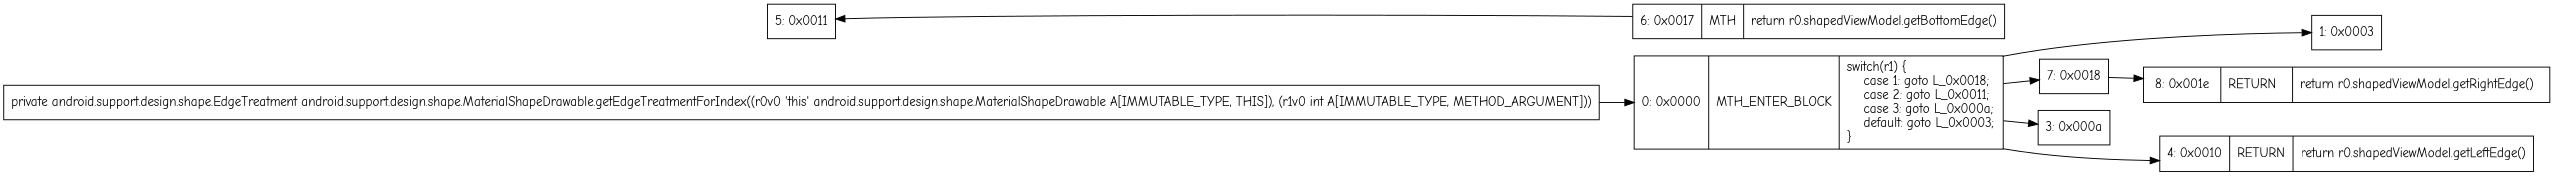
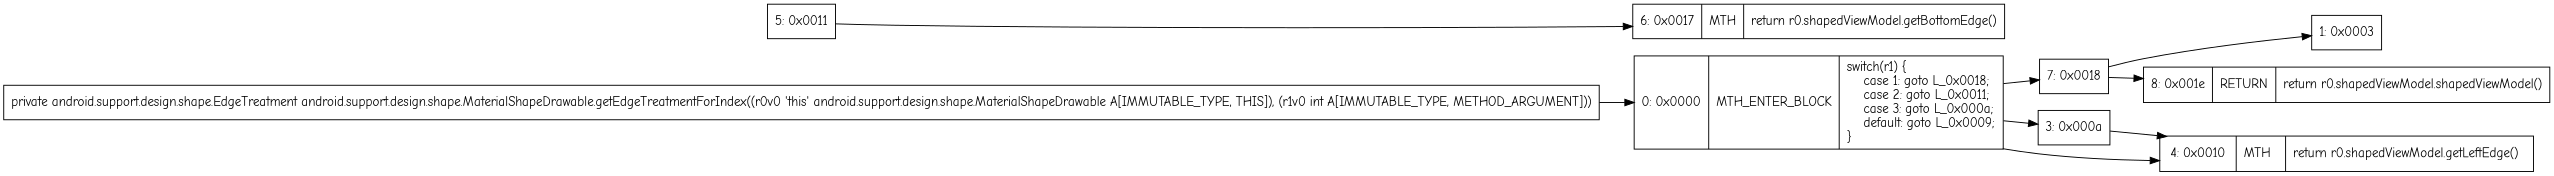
edge "6: 0x0017" -> "5: 0x0011": reversed
edge "0: 0x0000" -> "1: 0x0003": now "7: 0x0018" -> "1: 0x0003"
node "8: 0x001e": text "return r0.shapedViewModel.getRightEdge()" -> "return r0.shapedViewModel.shapedViewModel()"
node "0: 0x0000": text "default: goto L_0x0003;" -> "default: goto L_0x0009;"
edge "3: 0x000a" -> "4: 0x0010": added
node "4: 0x0010": text "RETURN" -> "MTH"
